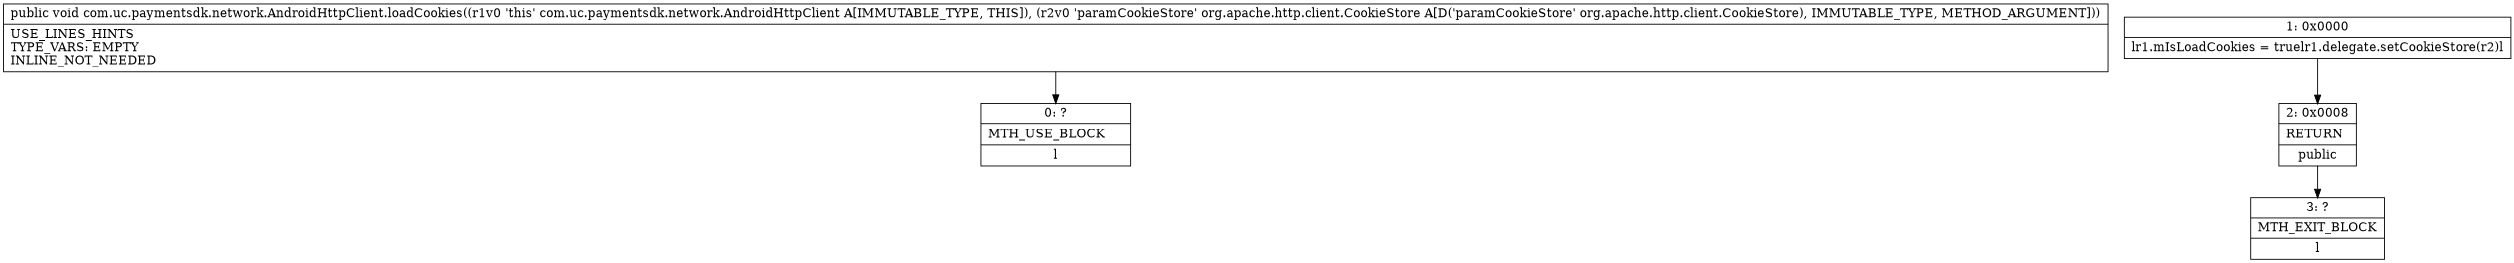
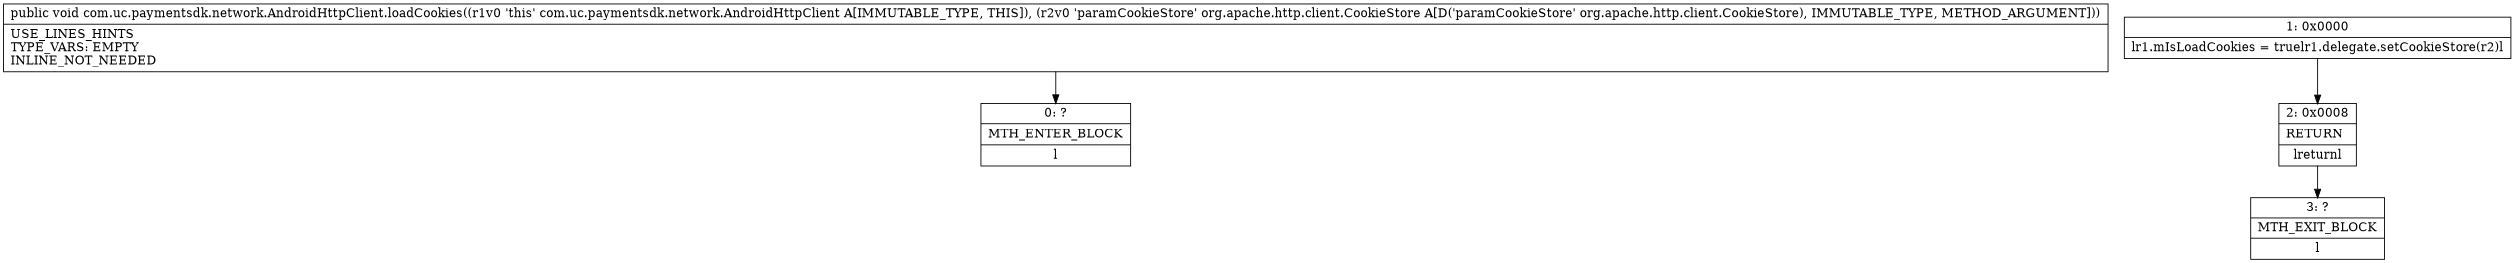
node "0: ?": text "MTH_USE_BLOCK" -> "MTH_ENTER_BLOCK"
node "2: 0x0008": text "public" -> "lreturnl"
